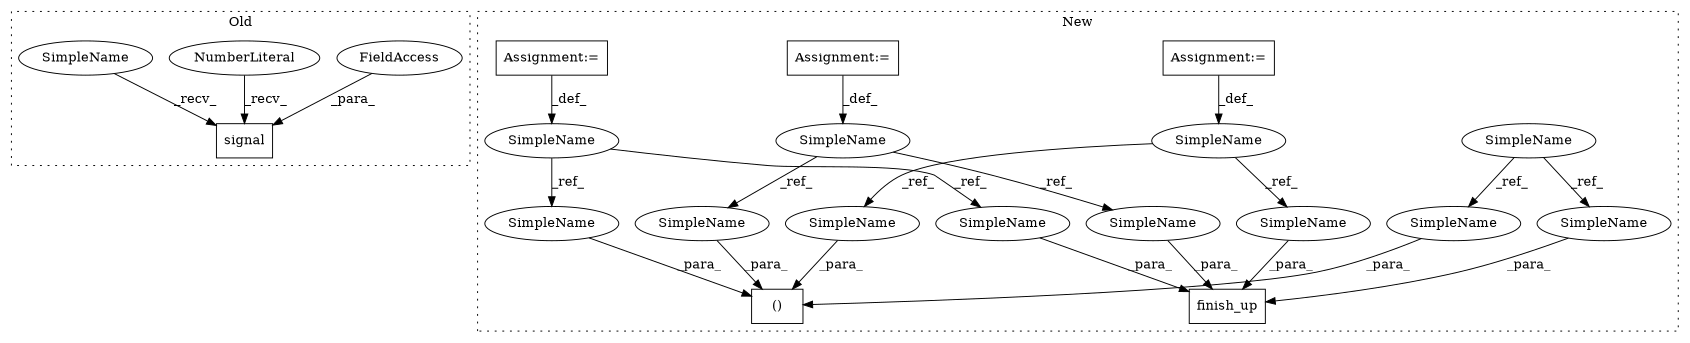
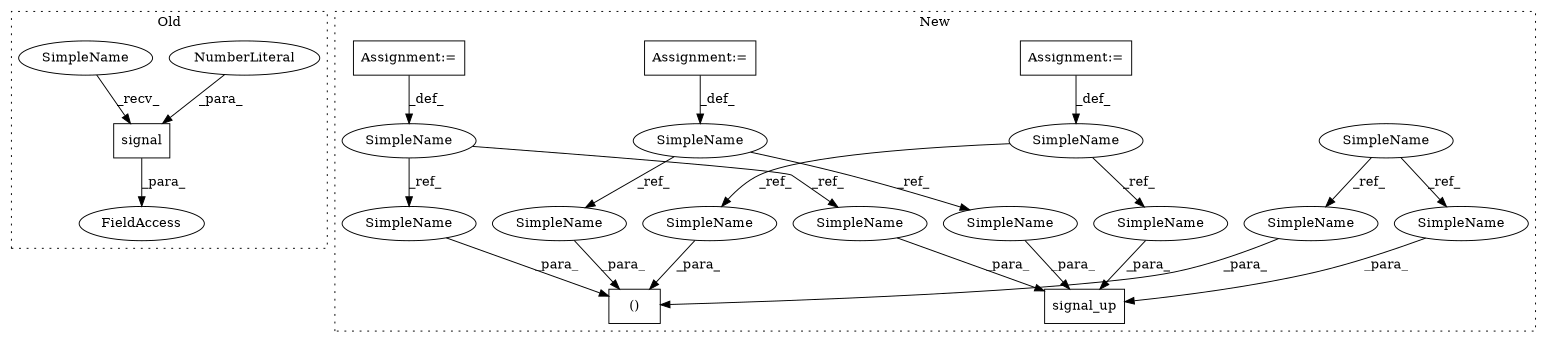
edge "FieldAccess" -> "signal": reversed
edge "NumberLiteral" -> "signal": label "_recv_" -> "_para_"
node "finish_up": label "finish_up" -> "signal_up"
